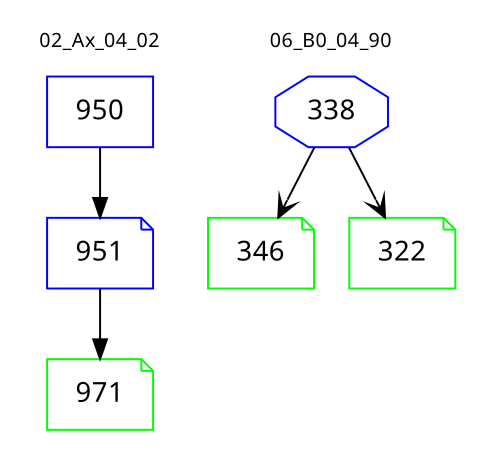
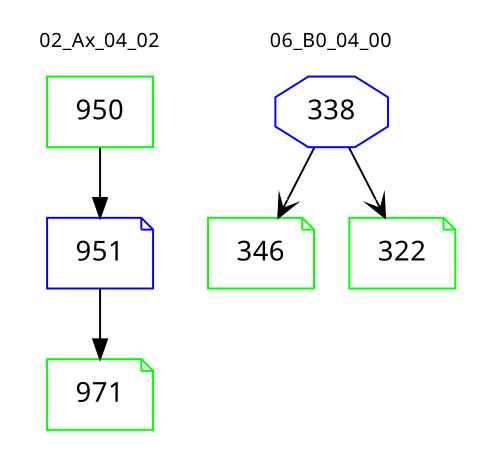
cluster "06_B0_04_90": label "06_B0_04_90" -> "06_B0_04_00"
node "950": color blue -> green
